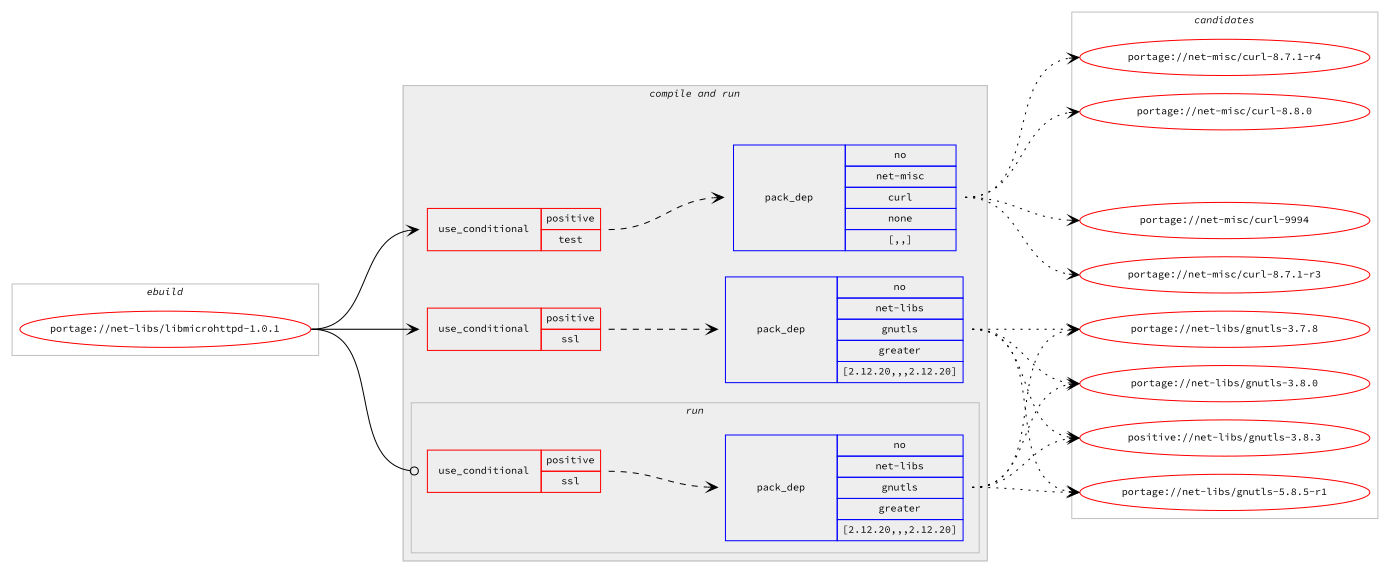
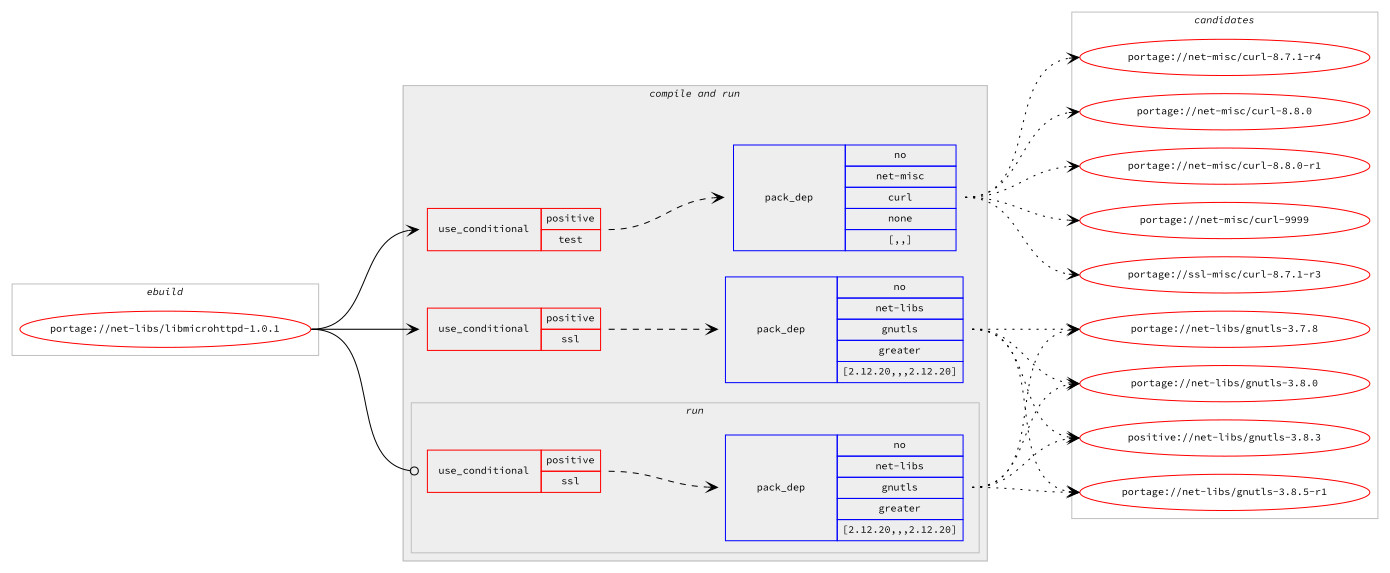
node "portage://net-misc/curl-8.8.0-r1": added
node "portage://net-misc/curl-9994": label "portage://net-misc/curl-9994" -> "portage://net-misc/curl-9999"
node "portage://net-misc/curl-8.7.1-r3": label "portage://net-misc/curl-8.7.1-r3" -> "portage://ssl-misc/curl-8.7.1-r3"
node "portage://net-libs/gnutls-5.8.5-r1": label "portage://net-libs/gnutls-5.8.5-r1" -> "portage://net-libs/gnutls-3.8.5-r1"
